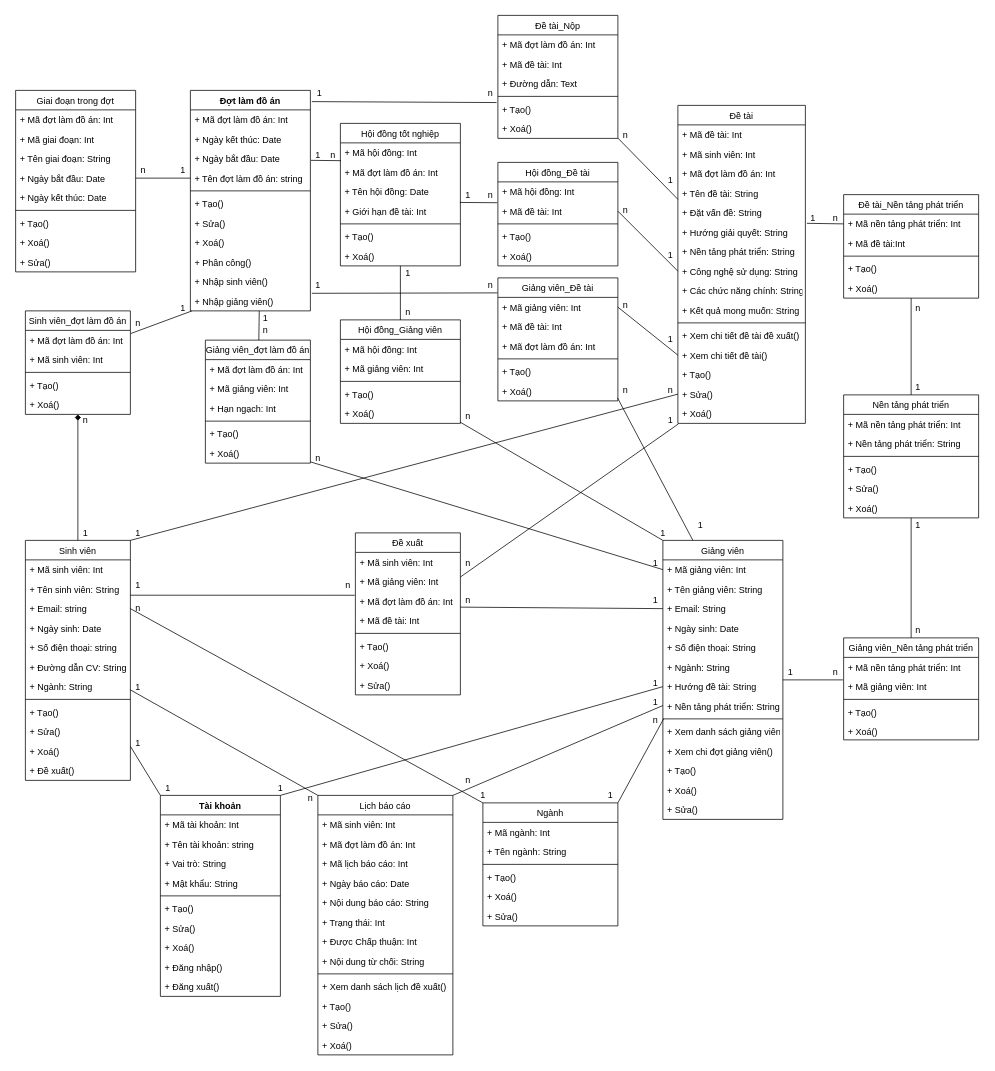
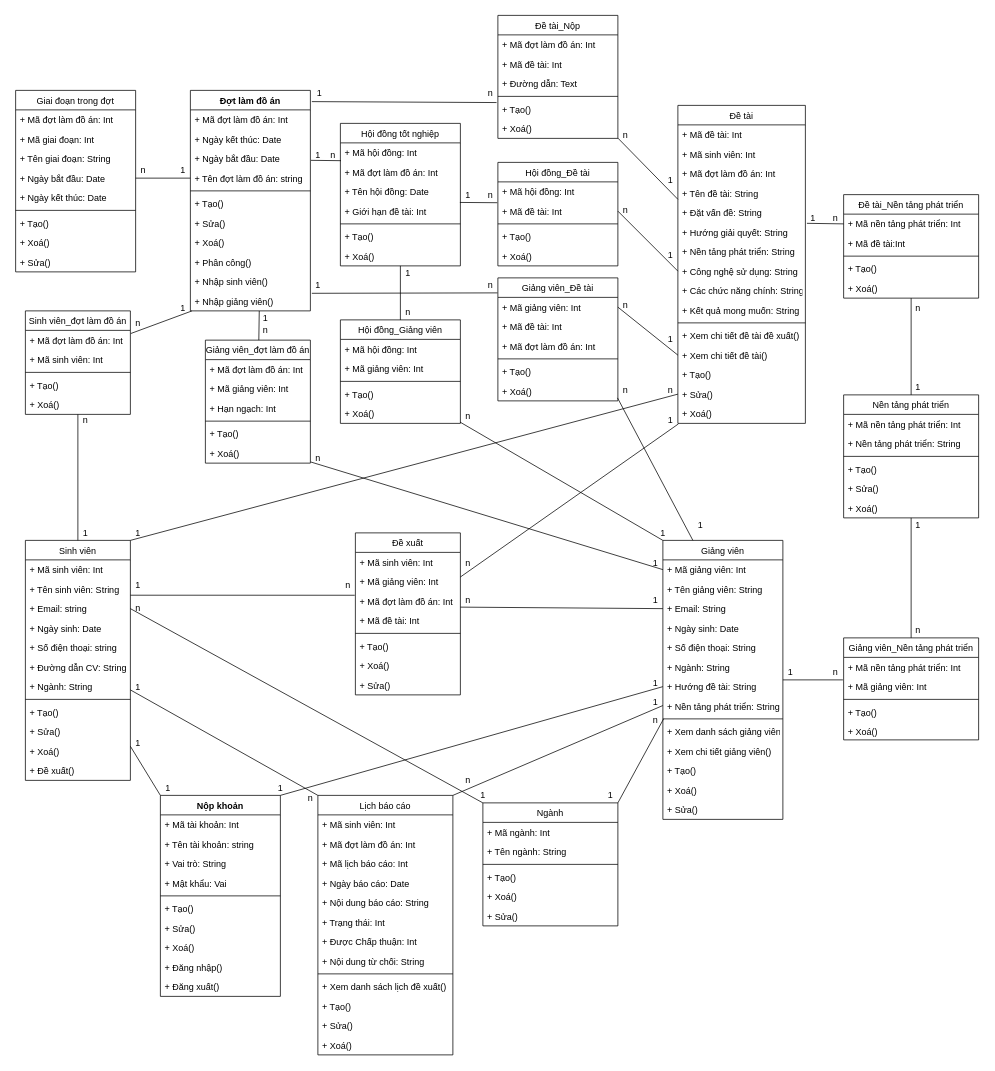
edge "Sinh viên" -> "Sinh viên_đợt làm đồ án": arrowhead diamond -> none
node "+ Xem chi đợt giảng viên()": label "+ Xem chi đợt giảng viên()" -> "+ Xem chi tiết giảng viên()"
node "Tài khoản": label "Tài khoản" -> "Nộp khoản"
node "+ Mật khẩu: String": label "+ Mật khẩu: String" -> "+ Mật khẩu: Vai"
